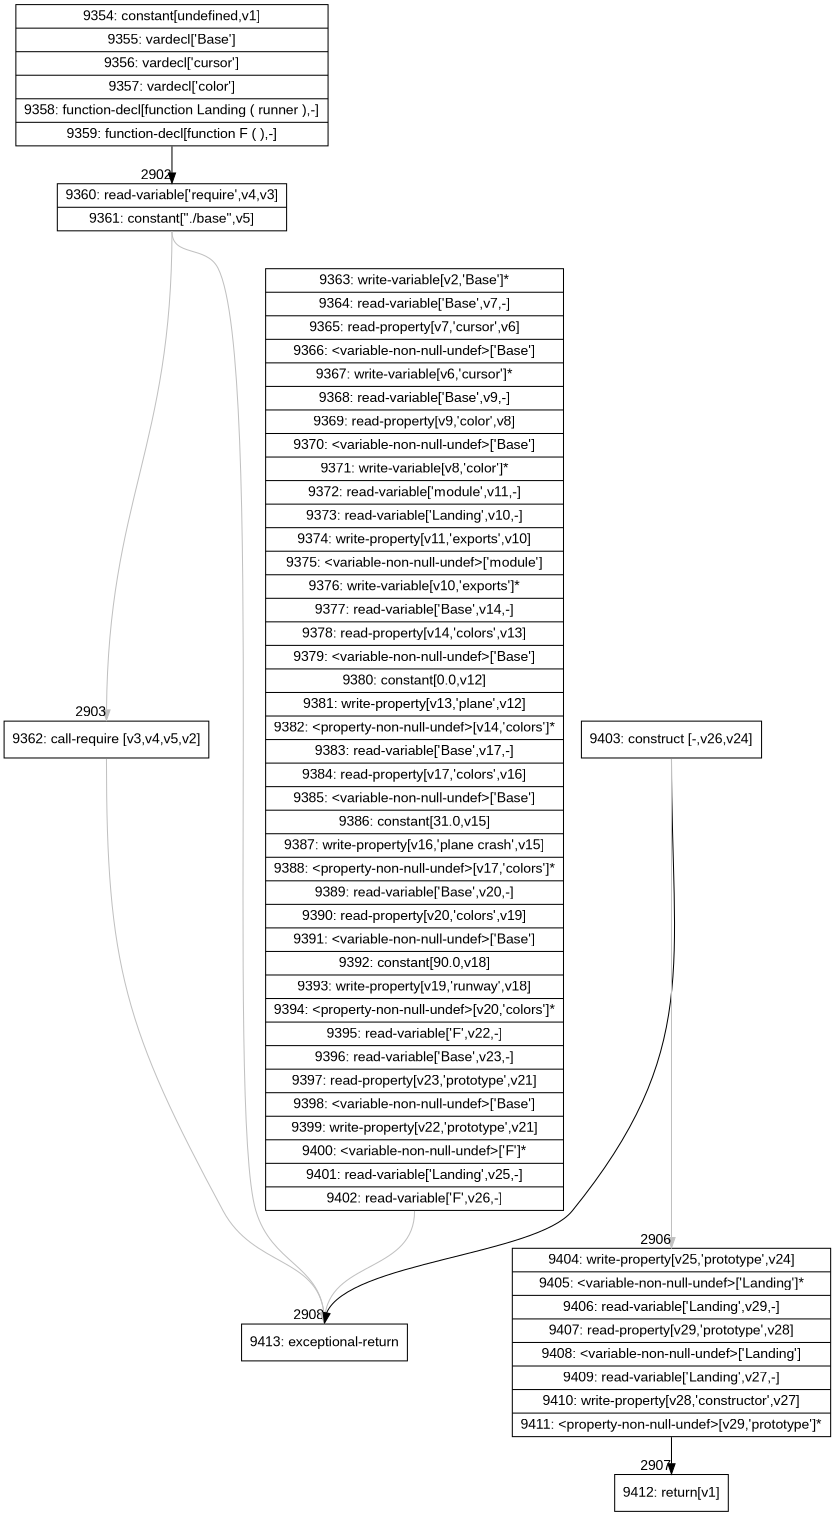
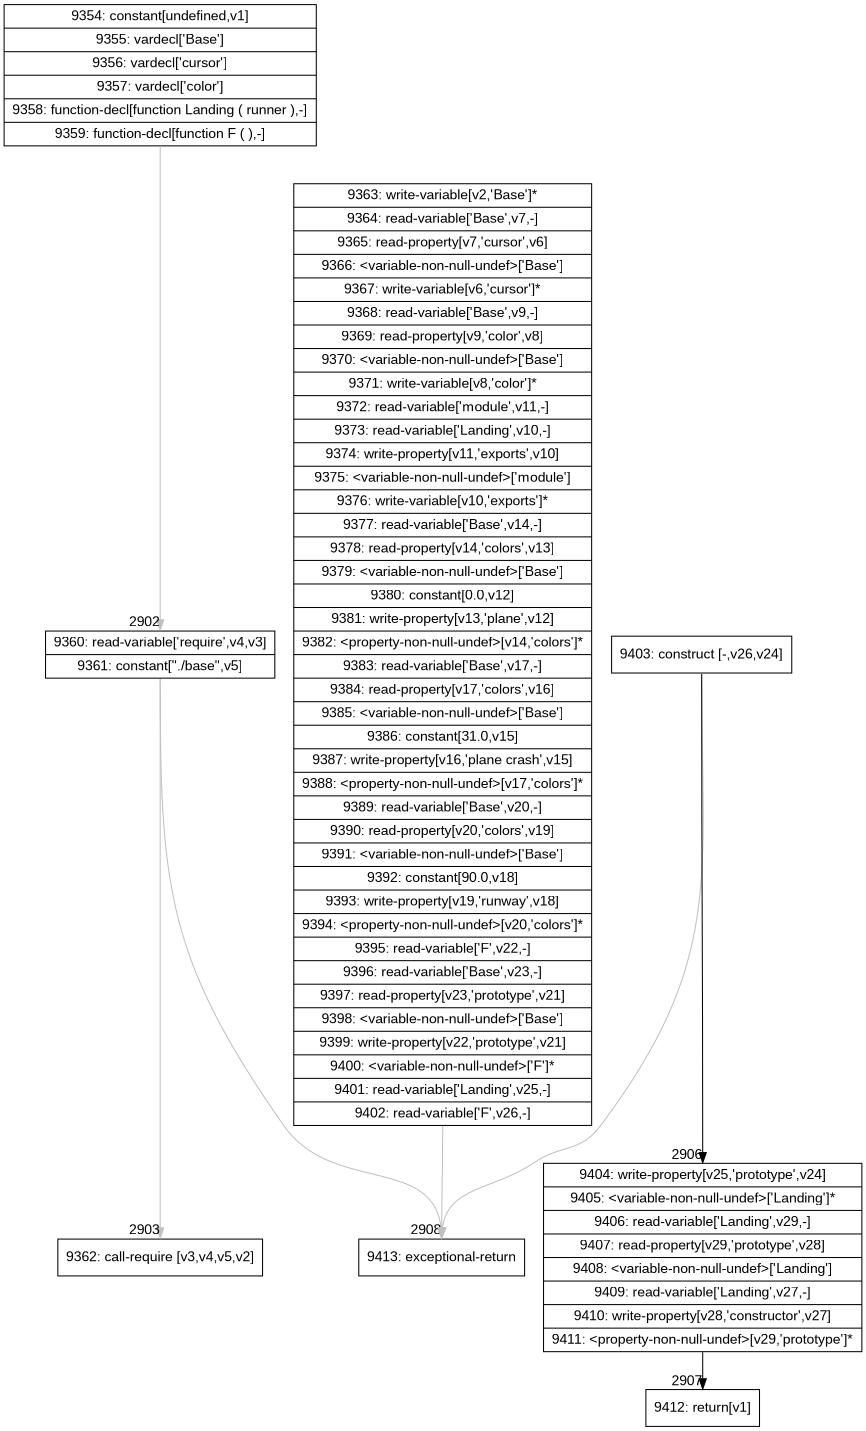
edge "9354: constant[undefined,v1]" -> "9360: read-variable['require',v4,v3]": color black -> gray
edge "9403: construct [-,v26,v24]" -> "9404: write-property[v25,'prototype',v24]": color gray -> black
edge "9362: call-require [v3,v4,v5,v2]" -> "9413: exceptional-return": removed
edge "9403: construct [-,v26,v24]" -> "9413: exceptional-return": color black -> gray
